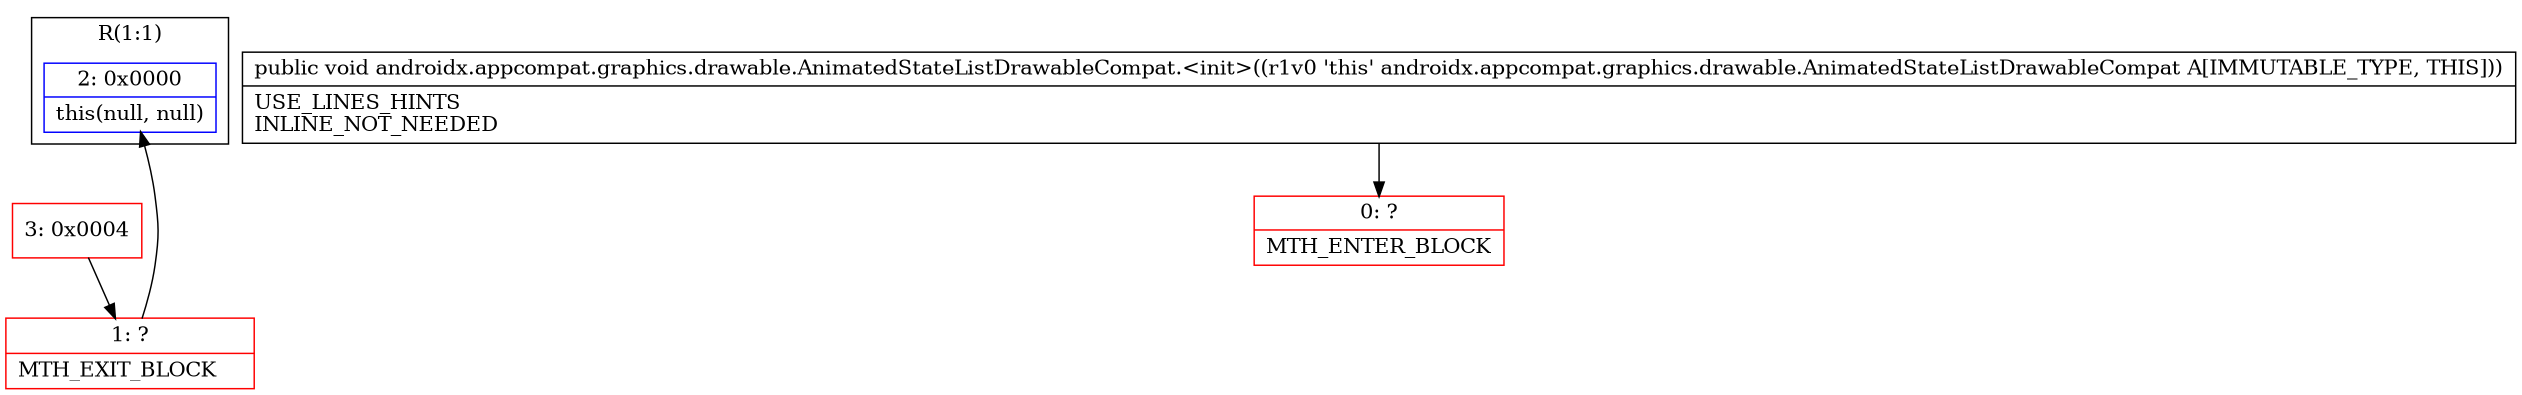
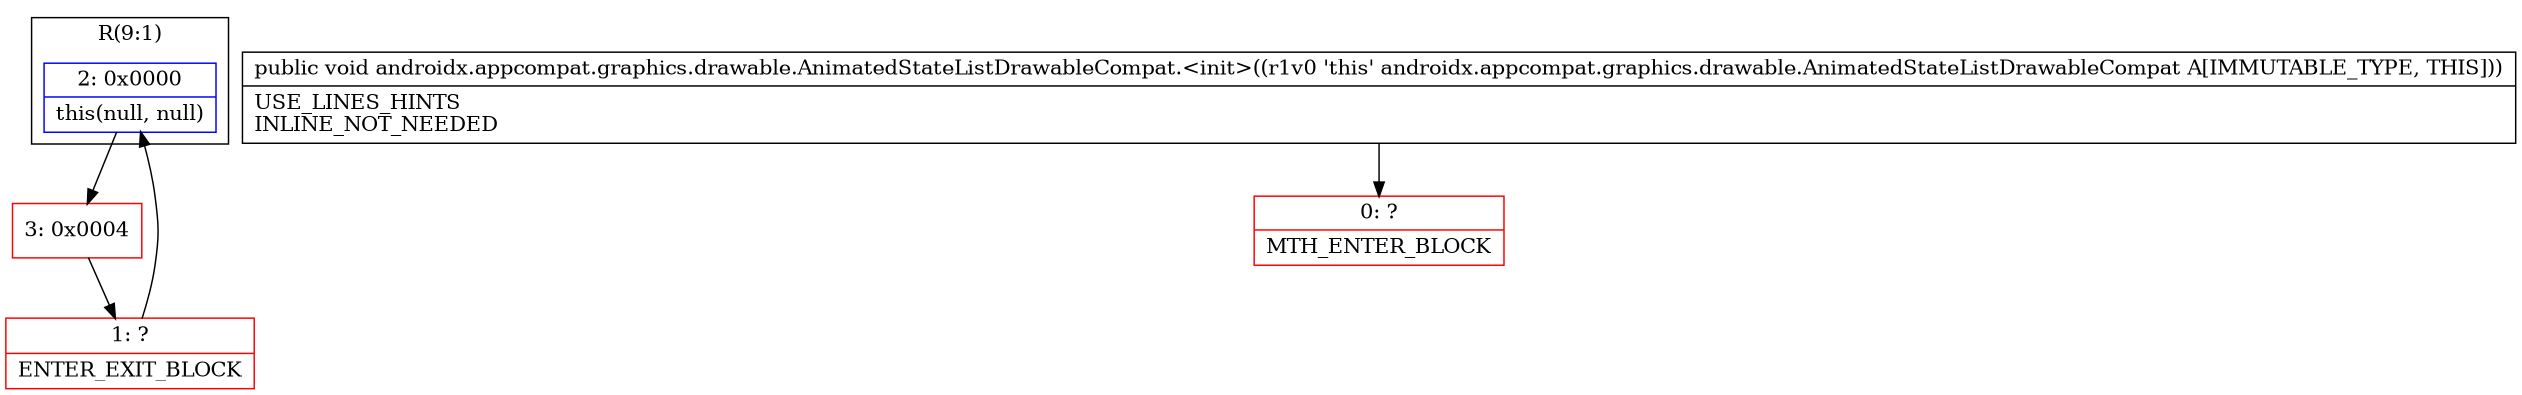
cluster "R(1:1)": label "R(1:1)" -> "R(9:1)"
edge "2: 0x0000" -> "3: 0x0004": added
node "1: ?": text "MTH_EXIT_BLOCK" -> "ENTER_EXIT_BLOCK"
